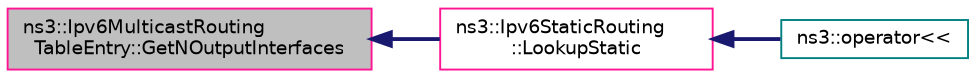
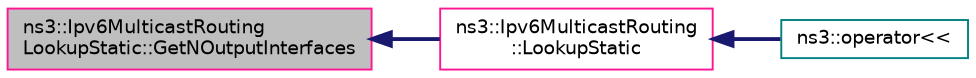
node "ns3::Ipv6MulticastRouting TableEntry::GetNOutputInterfaces": label "ns3::Ipv6MulticastRouting TableEntry::GetNOutputInterfaces" -> "ns3::Ipv6MulticastRouting LookupStatic::GetNOutputInterfaces"
node "ns3::Ipv6StaticRouting ::LookupStatic": label "ns3::Ipv6StaticRouting ::LookupStatic" -> "ns3::Ipv6MulticastRouting ::LookupStatic"
